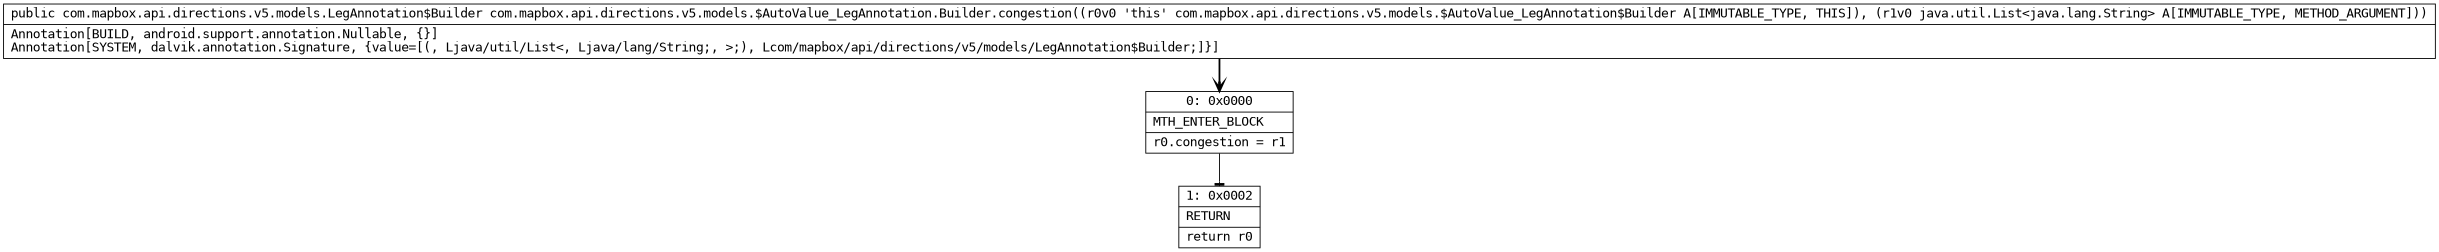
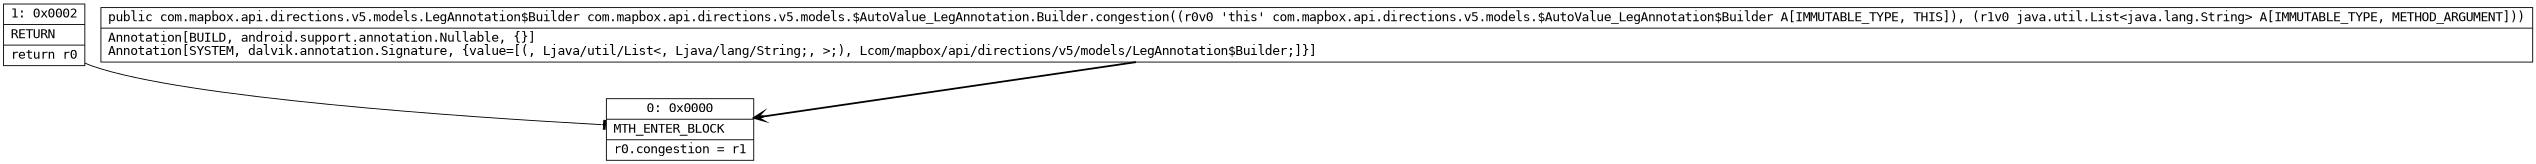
edge "0: 0x0000" -> "1: 0x0002": reversed
